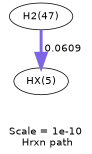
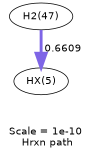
edge "H2(47)" -> "HX(5)": label " 0.0609" -> " 0.6609"
